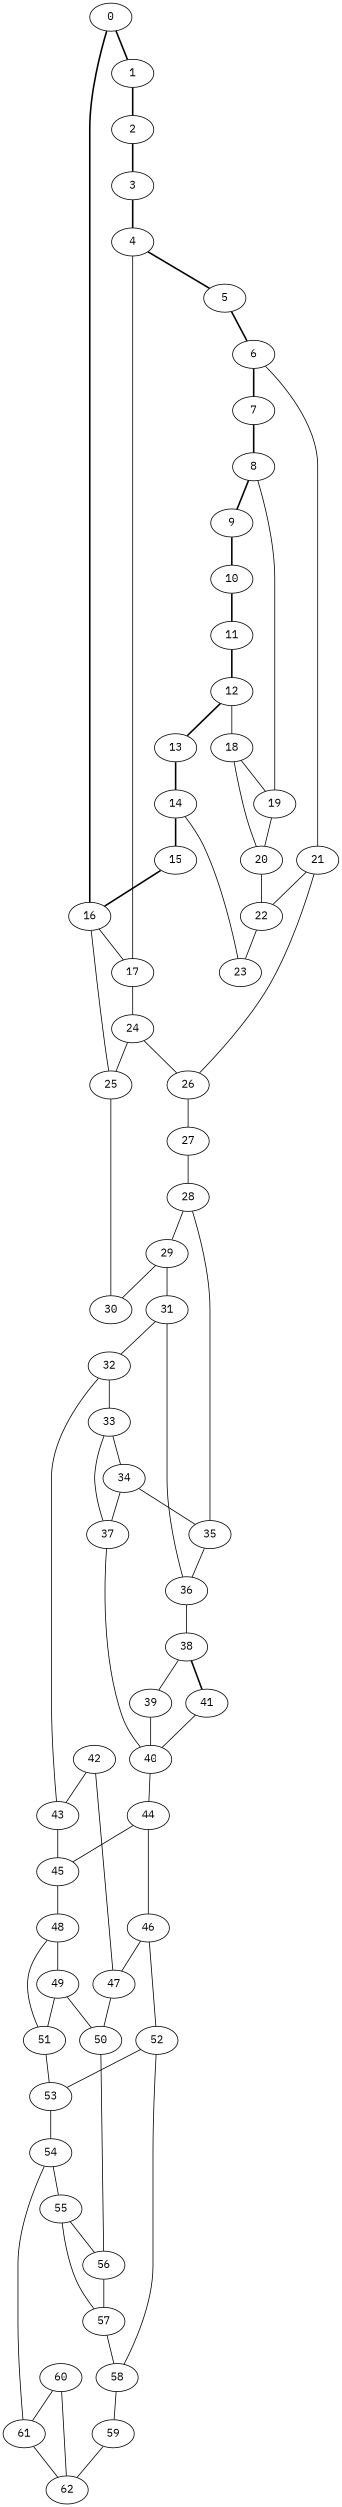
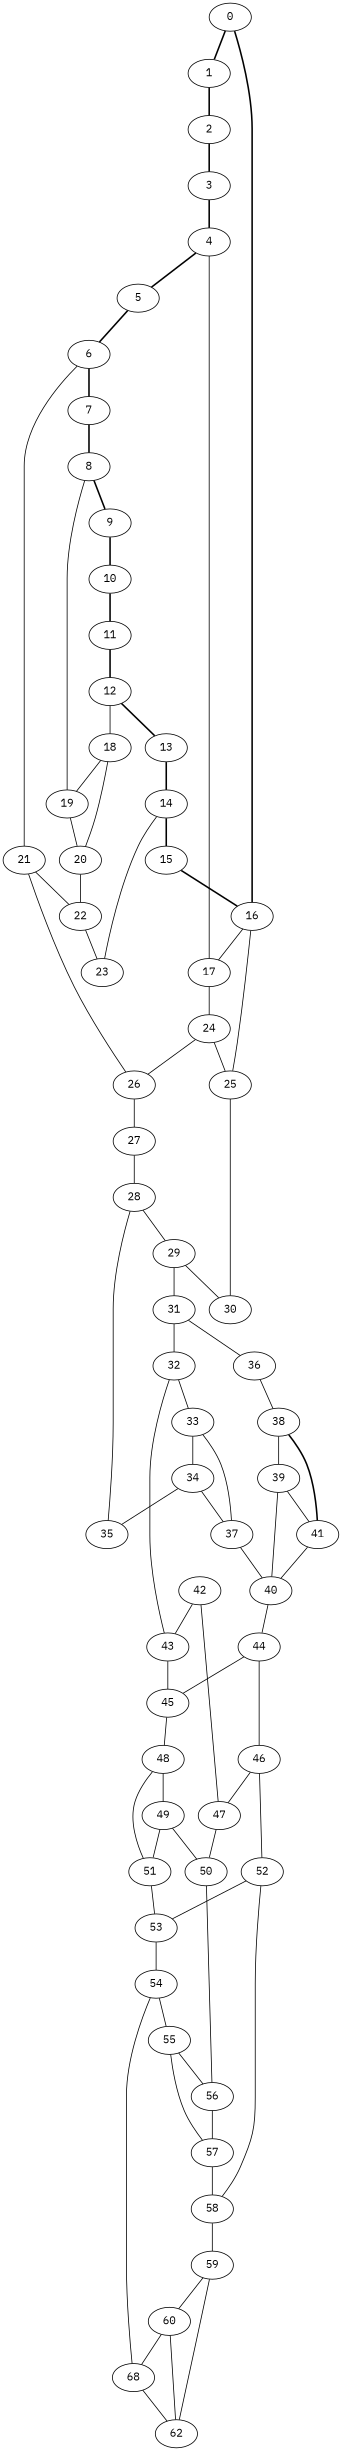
edge "39" -- "41": added
edge "35" -- "36": removed
edge "59" -- "60": added
node "61": label "61" -> "68"
